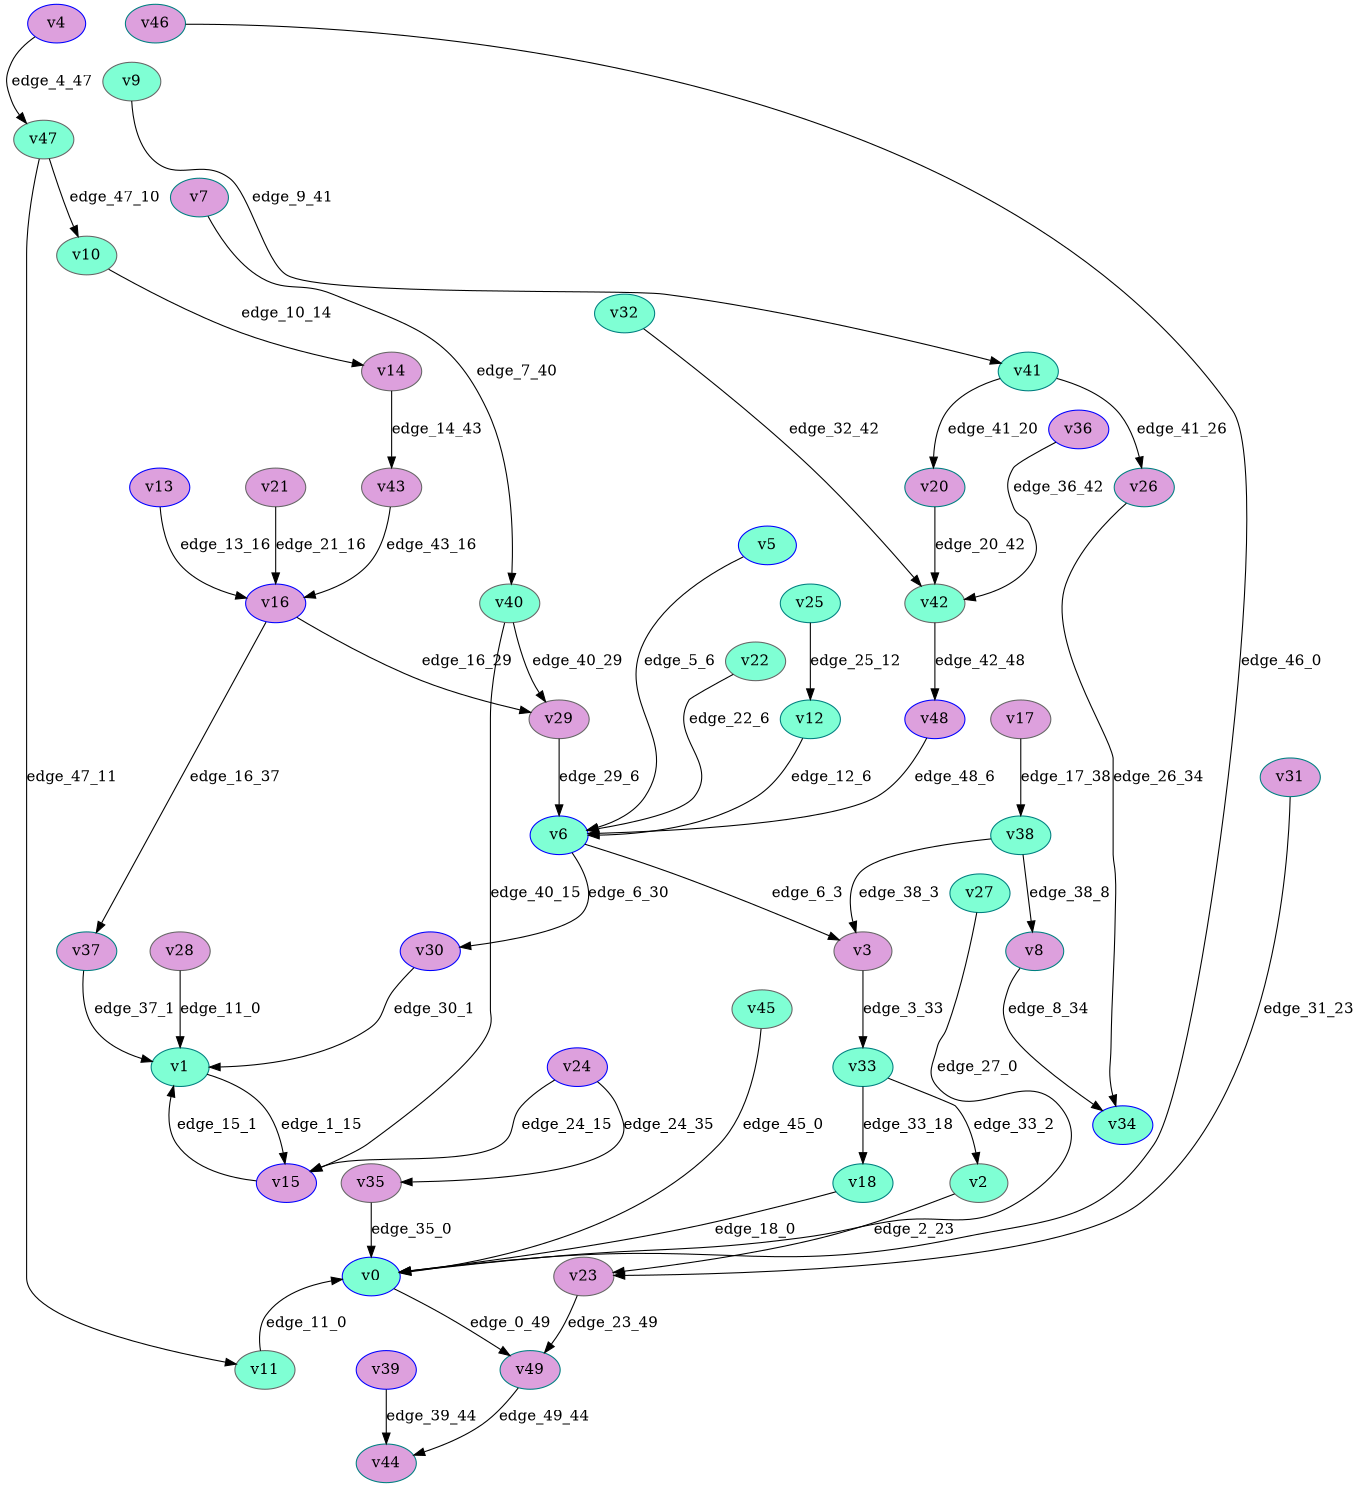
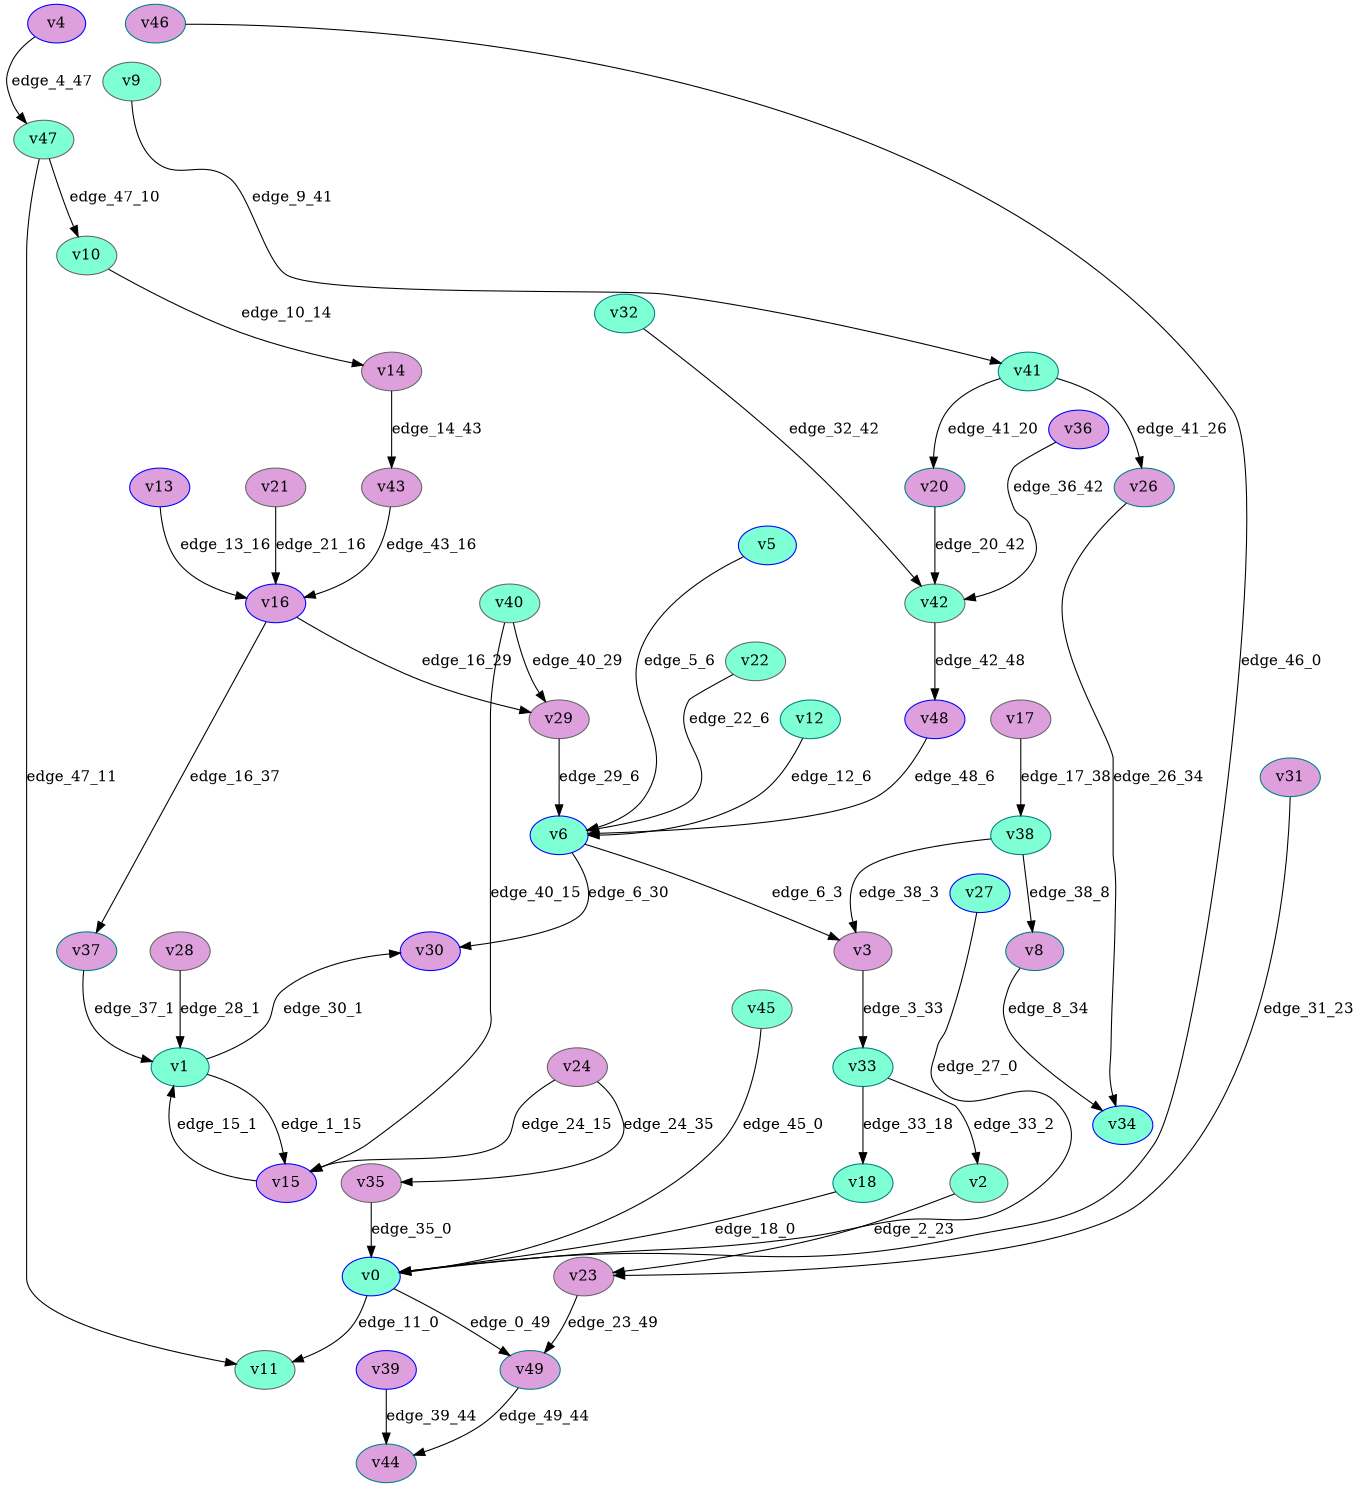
node "v7": removed
node "v25": removed
node "v27": color teal -> blue
edge "v28" -> "v1": label "edge_11_0" -> "edge_28_1"
edge "v30" -> "v1": reversed
node "v24": color blue -> gray40
edge "v11" -> "v0": reversed
